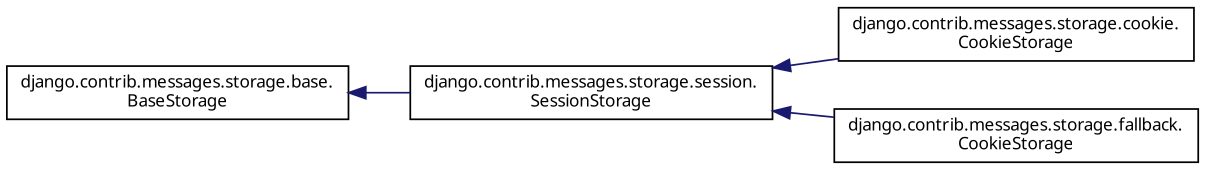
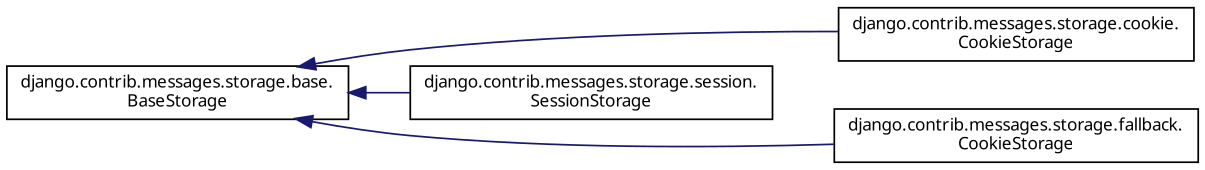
edge "django.contrib.messages.storage.cookie. CookieStorage" -> "django.contrib.messages.storage.session. SessionStorage": now "django.contrib.messages.storage.cookie. CookieStorage" -> "django.contrib.messages.storage.base. BaseStorage"
edge "django.contrib.messages.storage.fallback. CookieStorage" -> "django.contrib.messages.storage.session. SessionStorage": now "django.contrib.messages.storage.fallback. CookieStorage" -> "django.contrib.messages.storage.base. BaseStorage"
